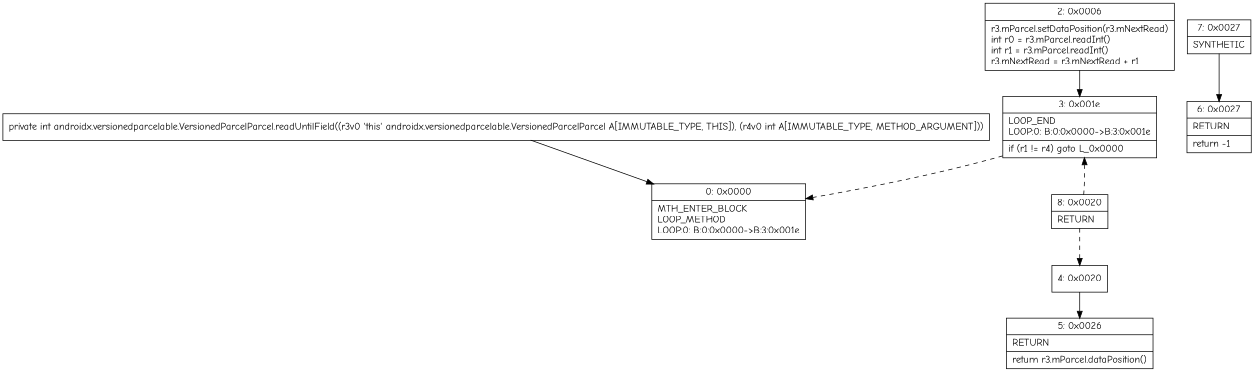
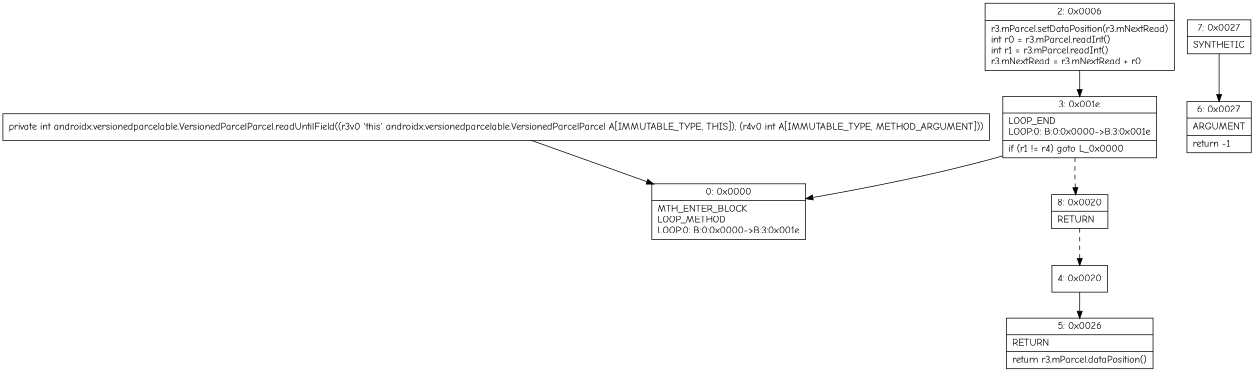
node "2: 0x0006": text "r3.mNextRead = r3.mNextRead + r1" -> "r3.mNextRead = r3.mNextRead + r0"
node "6: 0x0027": text "RETURN" -> "ARGUMENT"
edge "3: 0x001e" -> "0: 0x0000": style dashed -> solid
edge "8: 0x0020" -> "3: 0x001e": reversed
